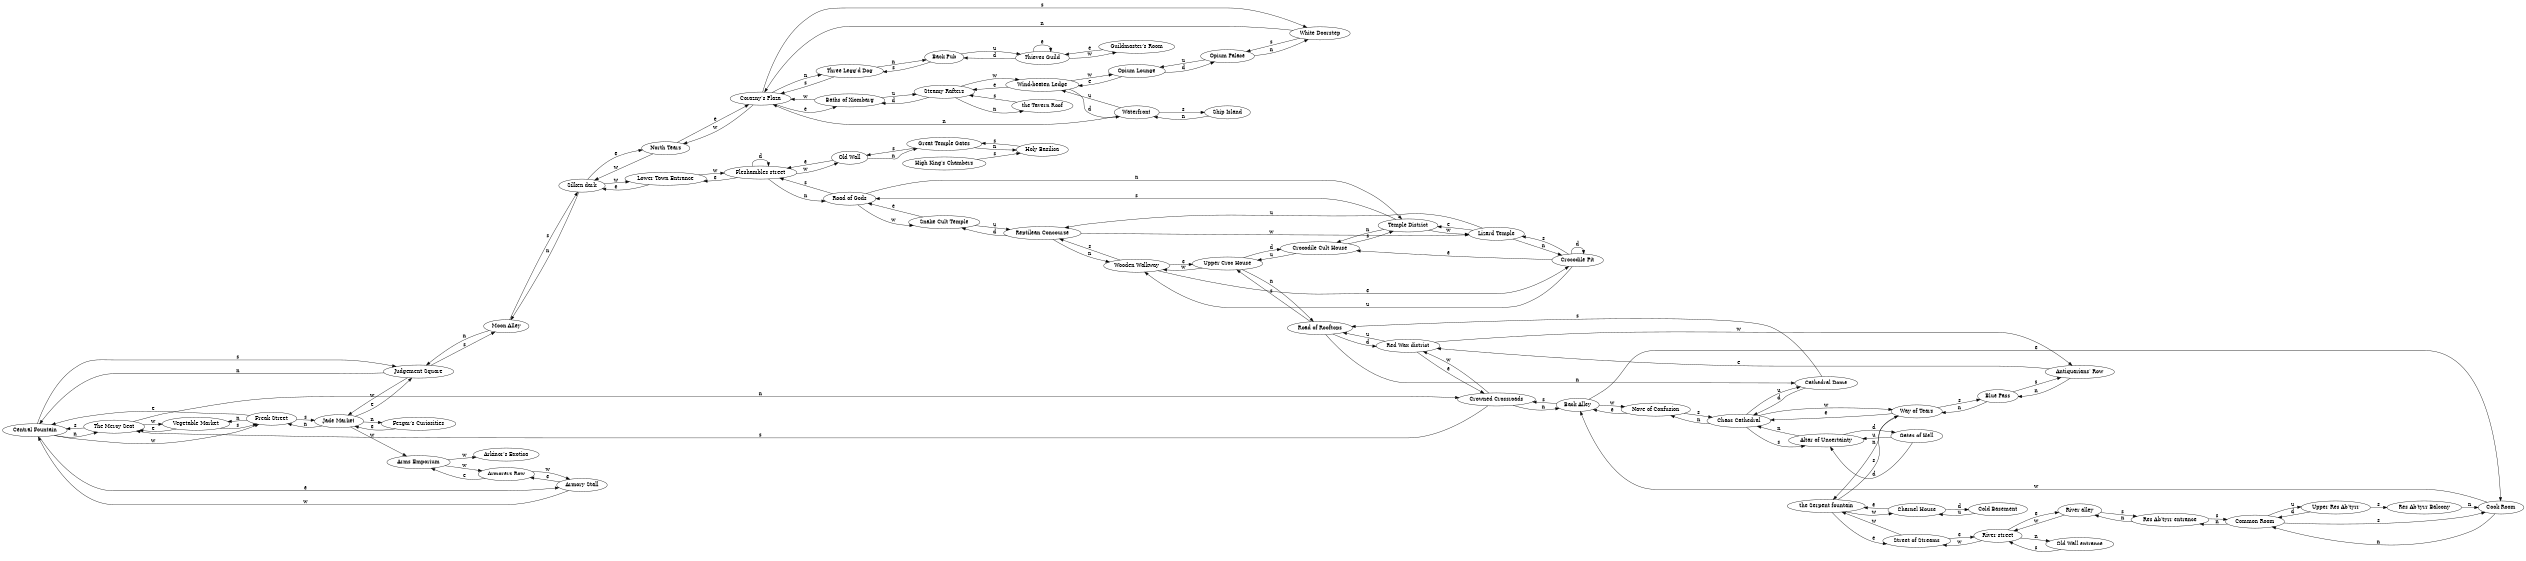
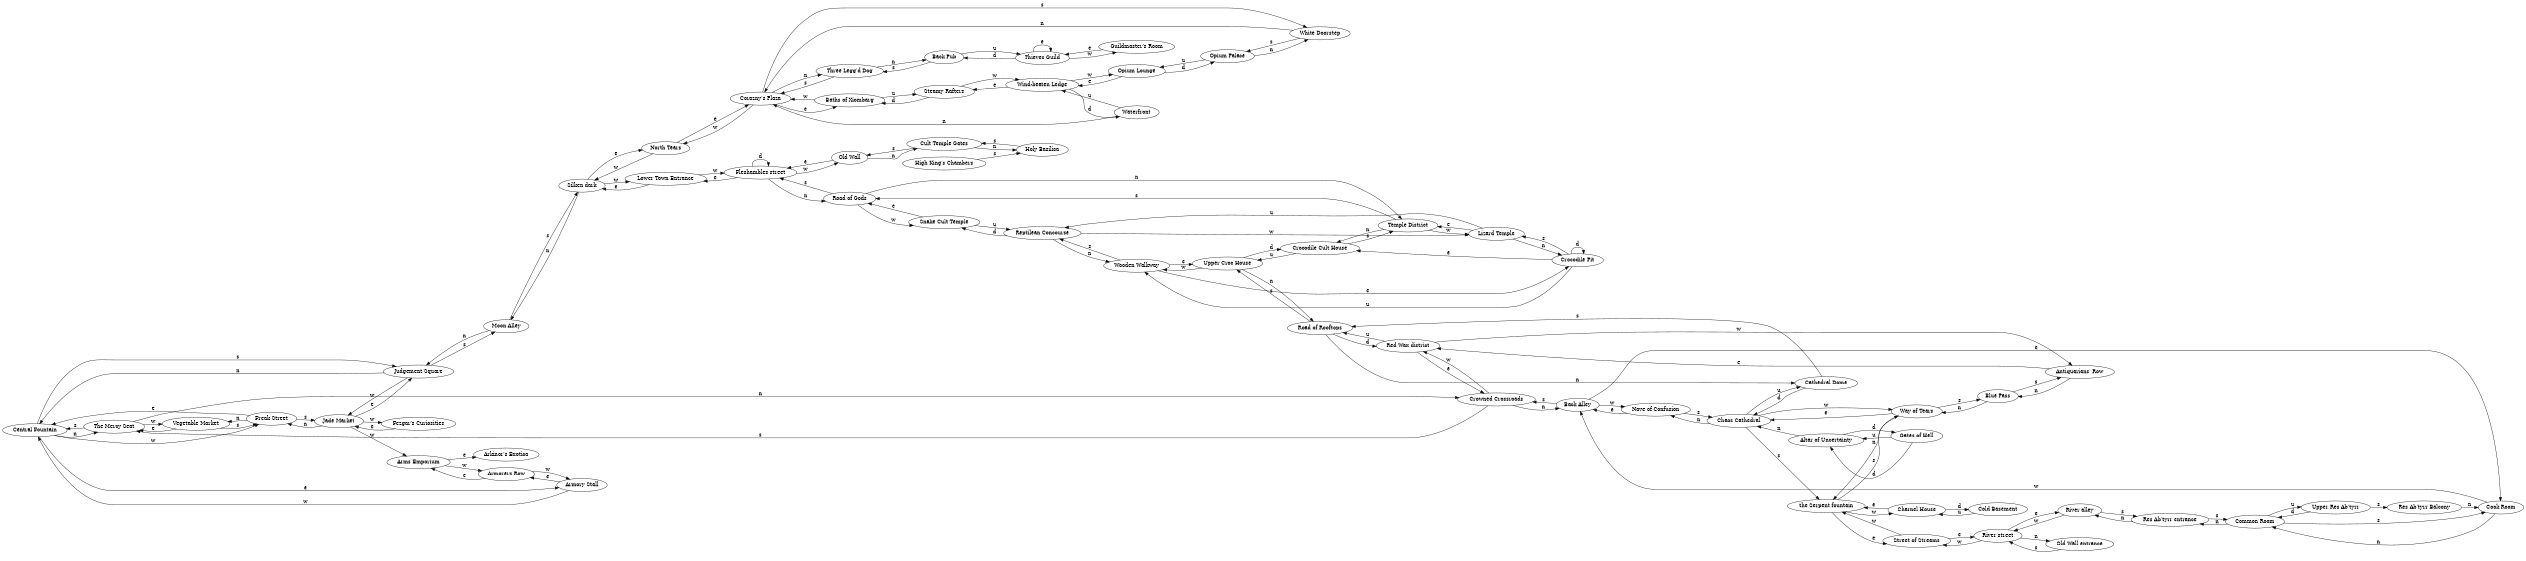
node "the Tavern Roof": removed
node "Ship Island": removed
node "Great Temple Gates": label "Great Temple Gates" -> "Cult Temple Gates"
edge "Jade Market" -> "Fezgar's Curiosities": label "n" -> "w"
edge "Chaos Cathedral" -> "Altar of Uncertainty": now "Chaos Cathedral" -> "the Serpent fountain"
edge "Arms Emporium" -> "Arkinor's Exotica": label "w" -> "e"
